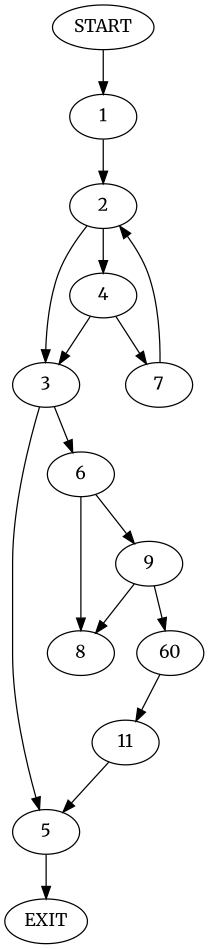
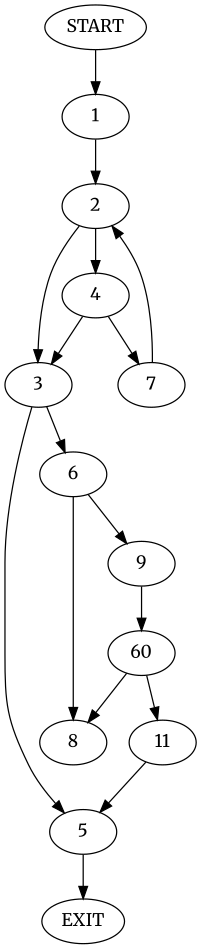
edge "9" -> "8": now "60" -> "8"
